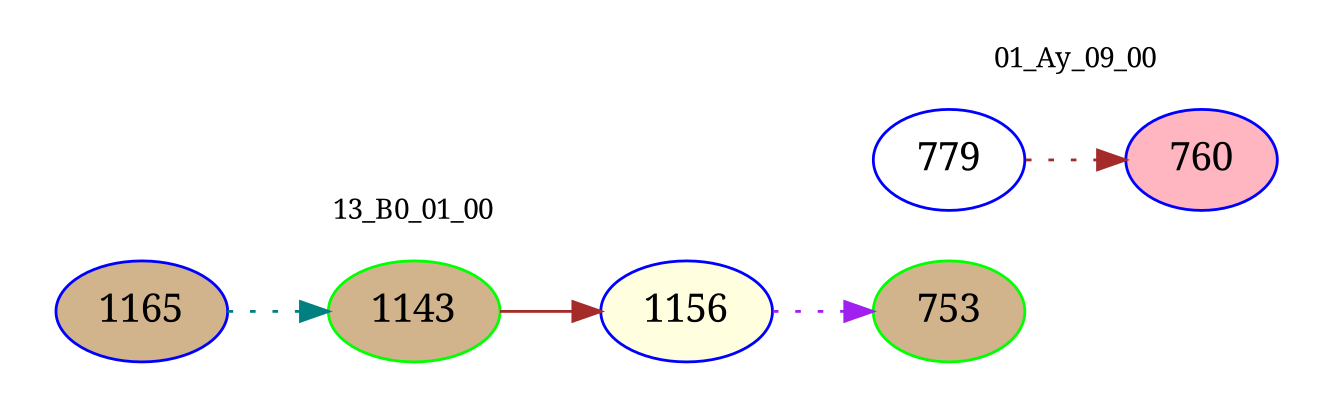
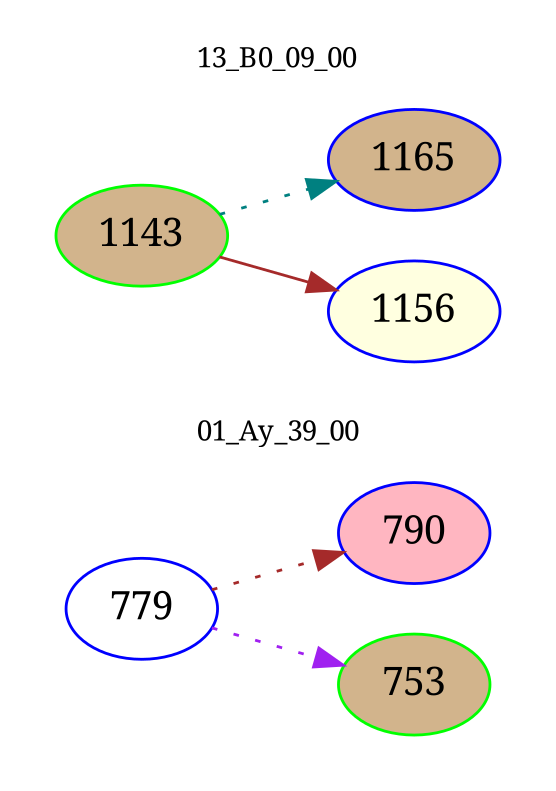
cluster "01_Ay_09_00": label "01_Ay_09_00" -> "01_Ay_39_00"
node "760": label "760" -> "790"
cluster "13_B0_01_00": label "13_B0_01_00" -> "13_B0_09_00"
edge "1165" -> "1143": reversed
edge "1156" -> "753": now "779" -> "753"
